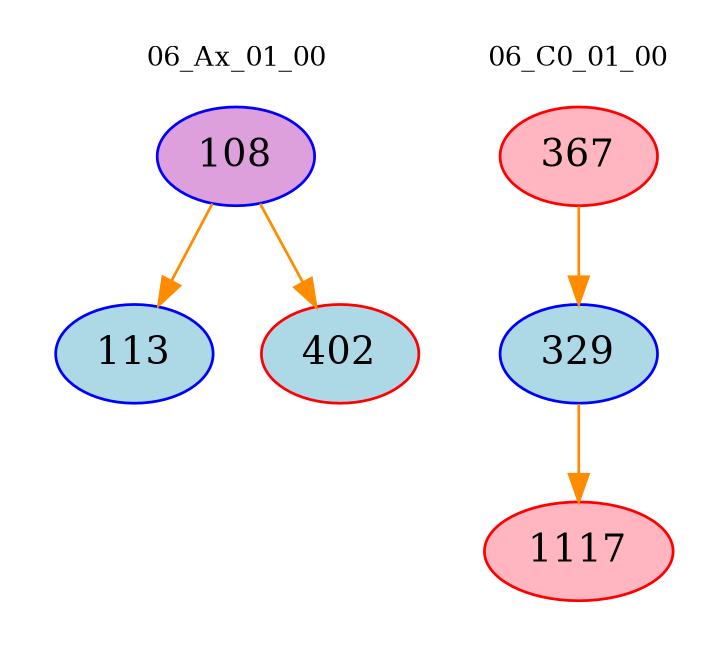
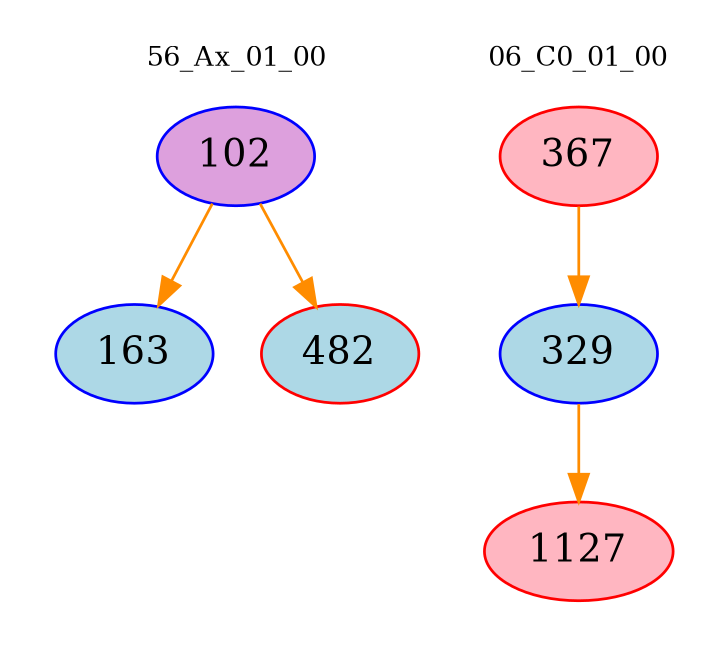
cluster "06_Ax_01_00": label "06_Ax_01_00" -> "56_Ax_01_00"
node "108": label "108" -> "102"
node "113": label "113" -> "163"
node "402": label "402" -> "482"
node "1117": label "1117" -> "1127"
